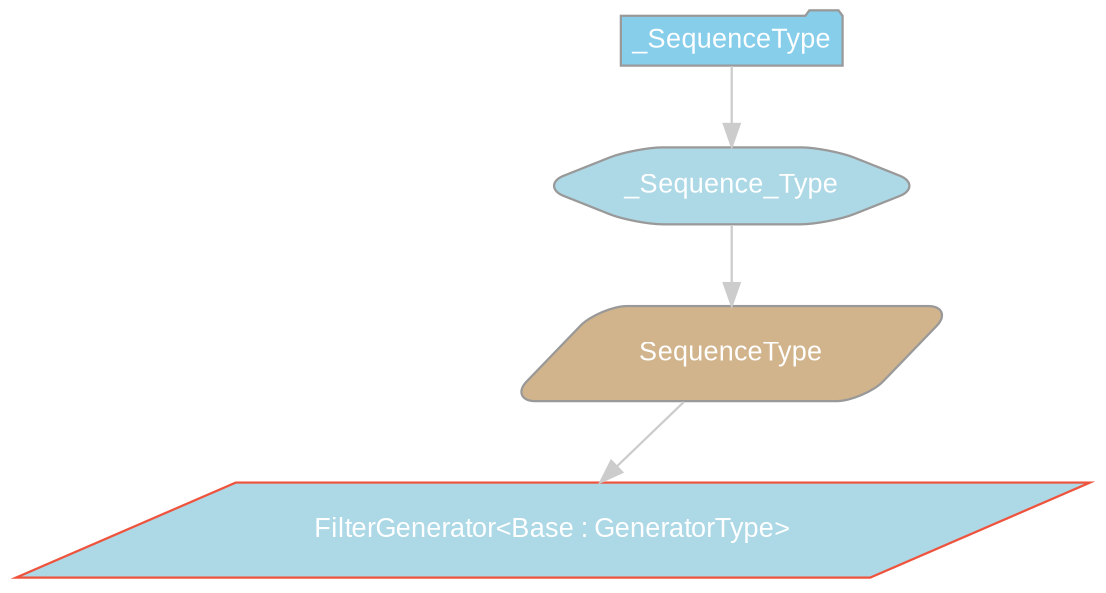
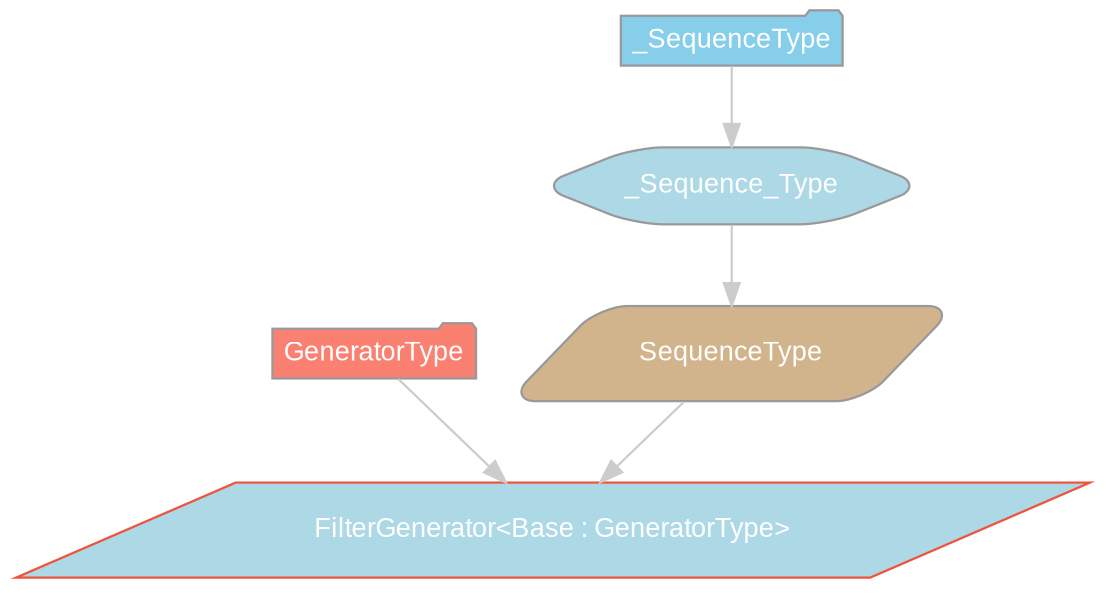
node "GeneratorType": added
